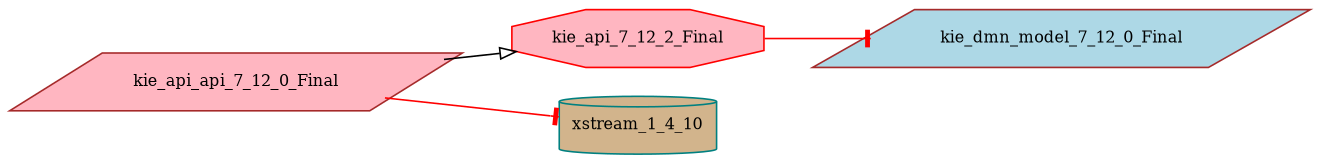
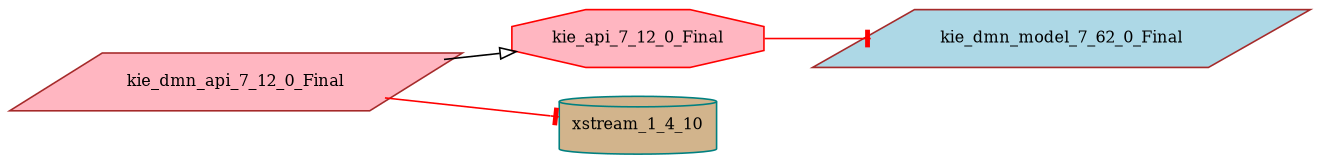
node "kie_api_7_12_2_Final": label "kie_api_7_12_2_Final" -> "kie_api_7_12_0_Final"
node "kie_dmn_model_7_12_0_Final": label "kie_dmn_model_7_12_0_Final" -> "kie_dmn_model_7_62_0_Final"
node "kie_api_api_7_12_0_Final": label "kie_api_api_7_12_0_Final" -> "kie_dmn_api_7_12_0_Final"
